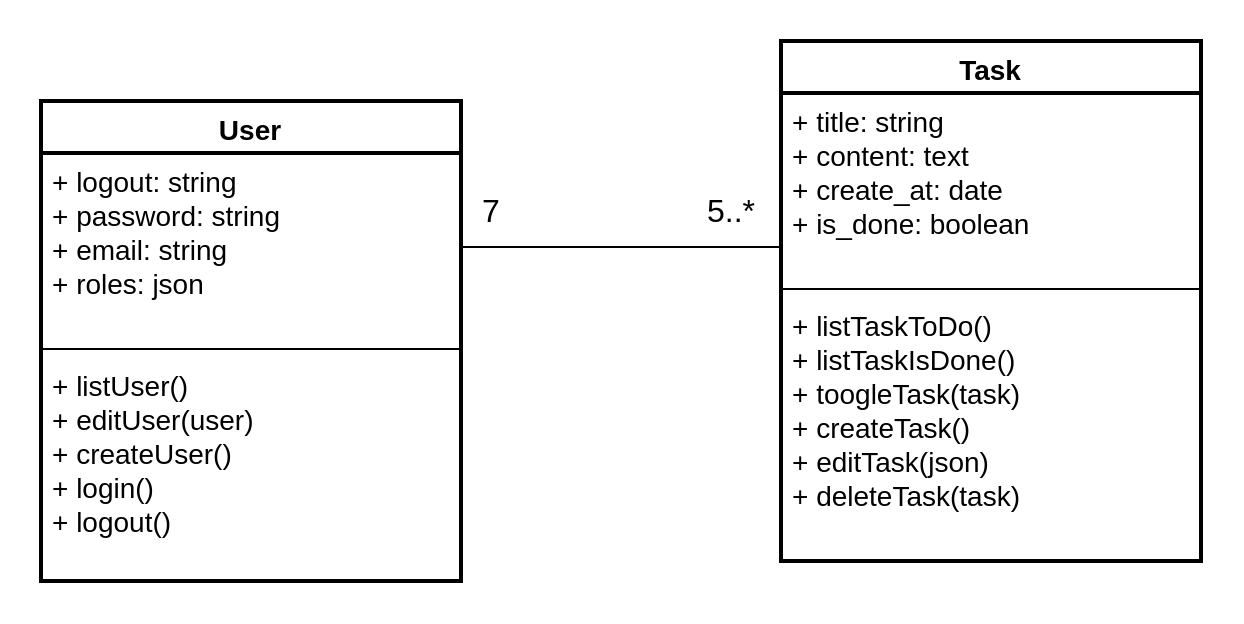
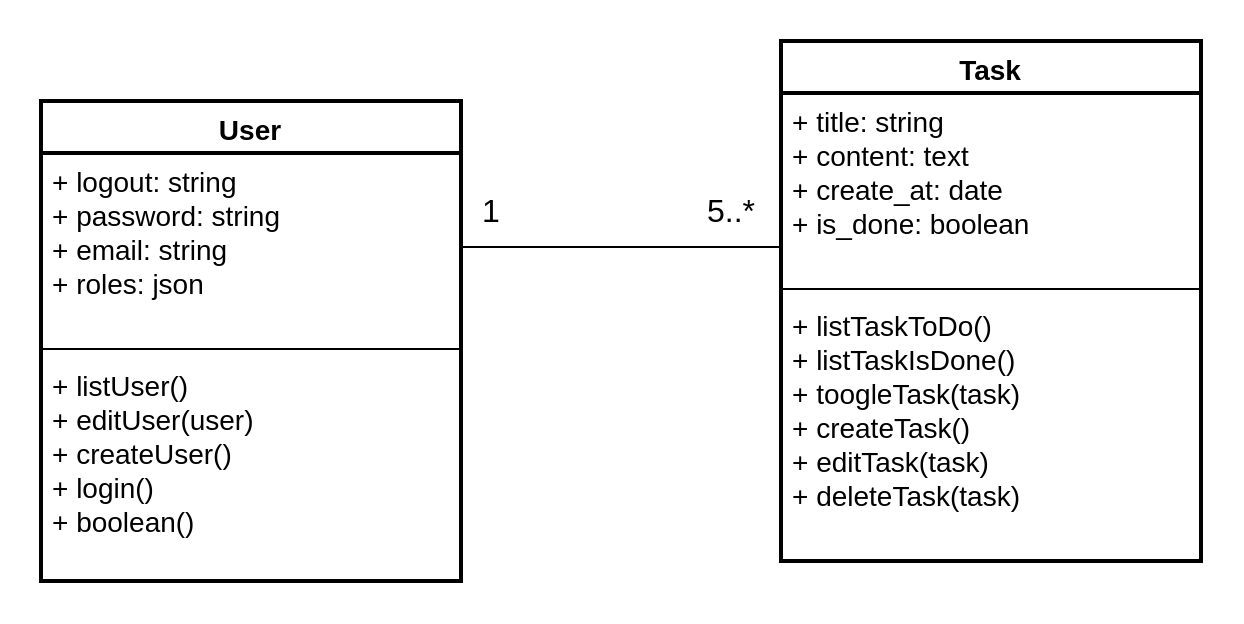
node "7": label "7" -> "1"
node "+ listTaskToDo() + listTaskIsDone() + toogleTask(task) + createTask() + editTask(json) + deleteTask(task)": label "+ listTaskToDo() + listTaskIsDone() + toogleTask(task) + createTask() + editTask(json) + deleteTask(task)" -> "+ listTaskToDo() + listTaskIsDone() + toogleTask(task) + createTask() + editTask(task) + deleteTask(task)"
node "+ listUser() + editUser(user) + createUser() + login() + logout()": label "+ listUser() + editUser(user) + createUser() + login() + logout()" -> "+ listUser() + editUser(user) + createUser() + login() + boolean()"
